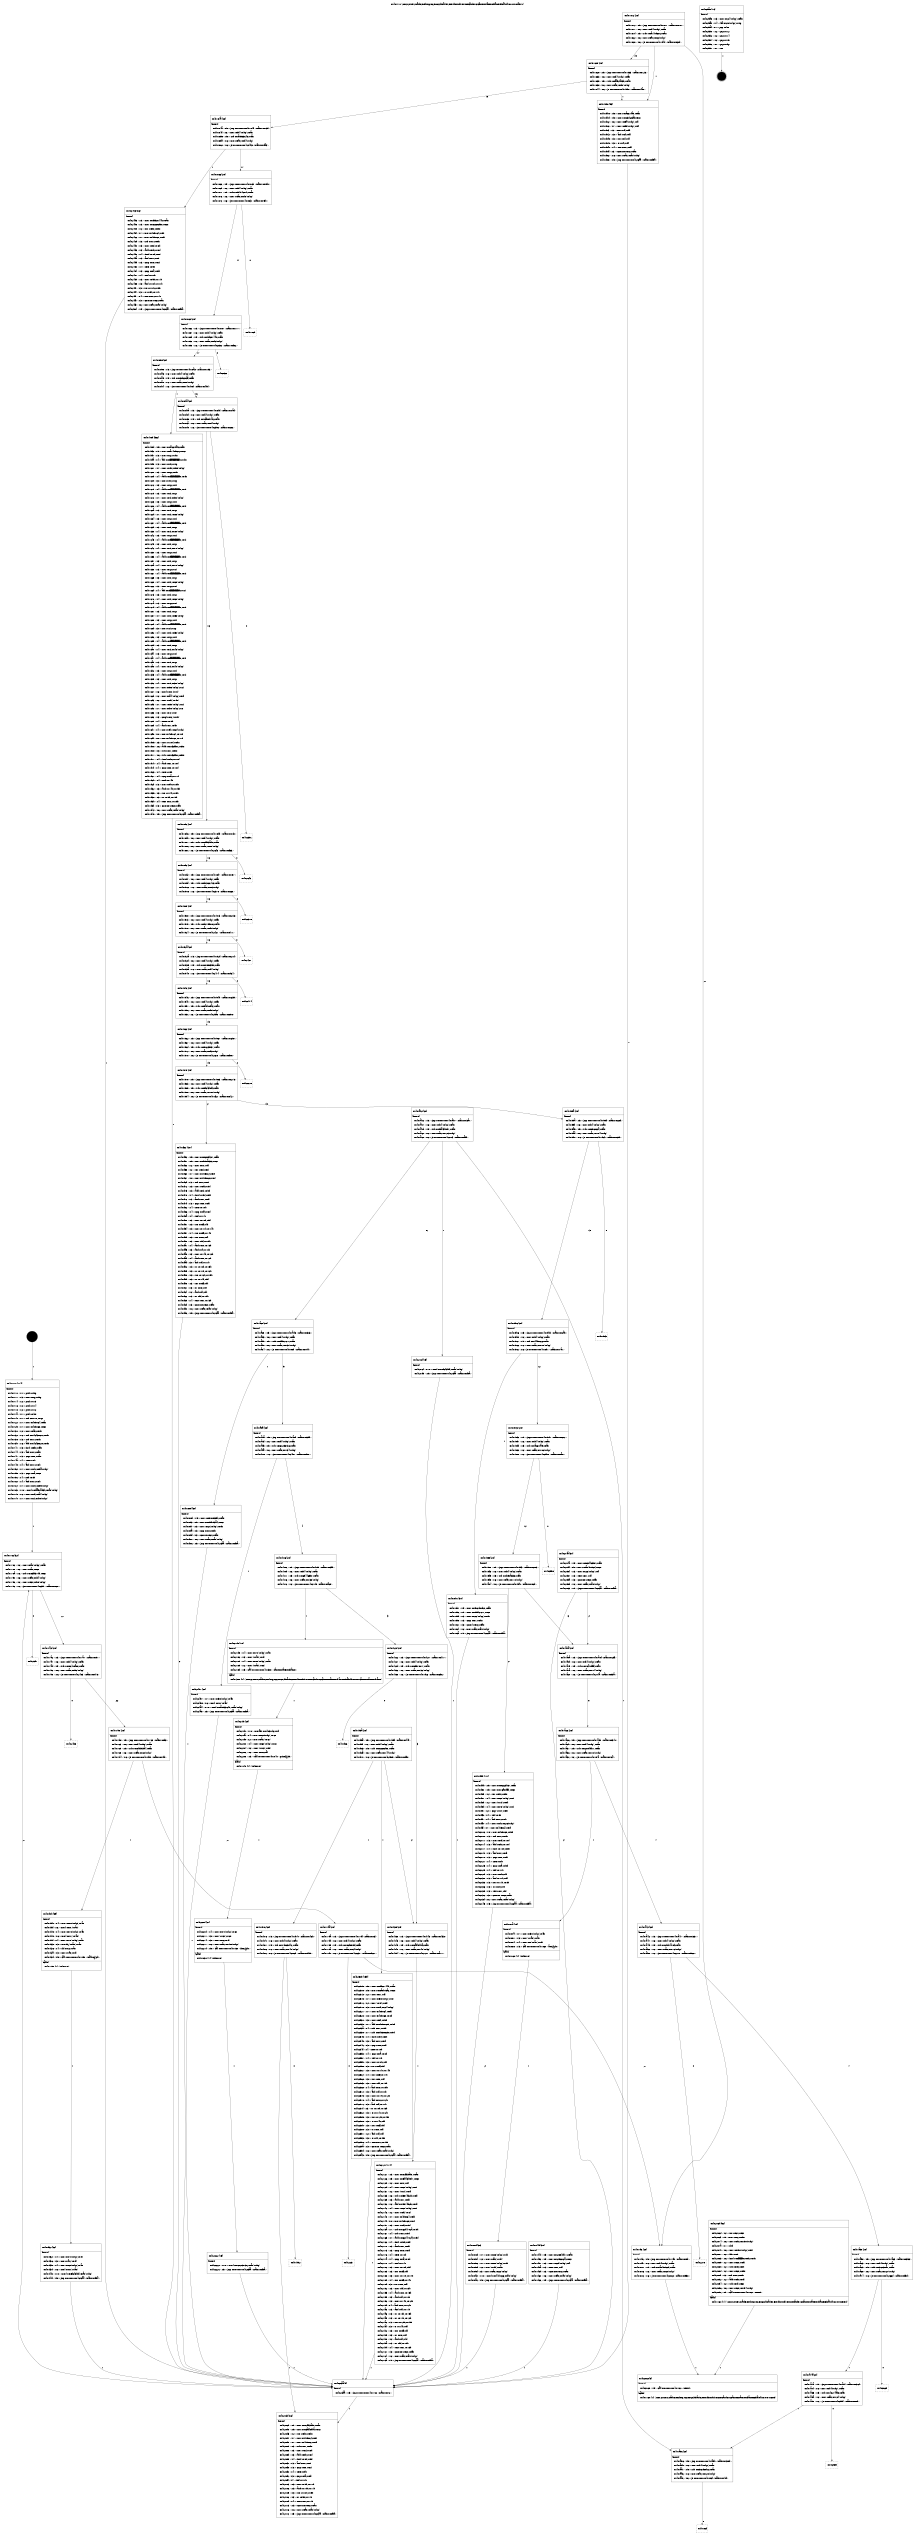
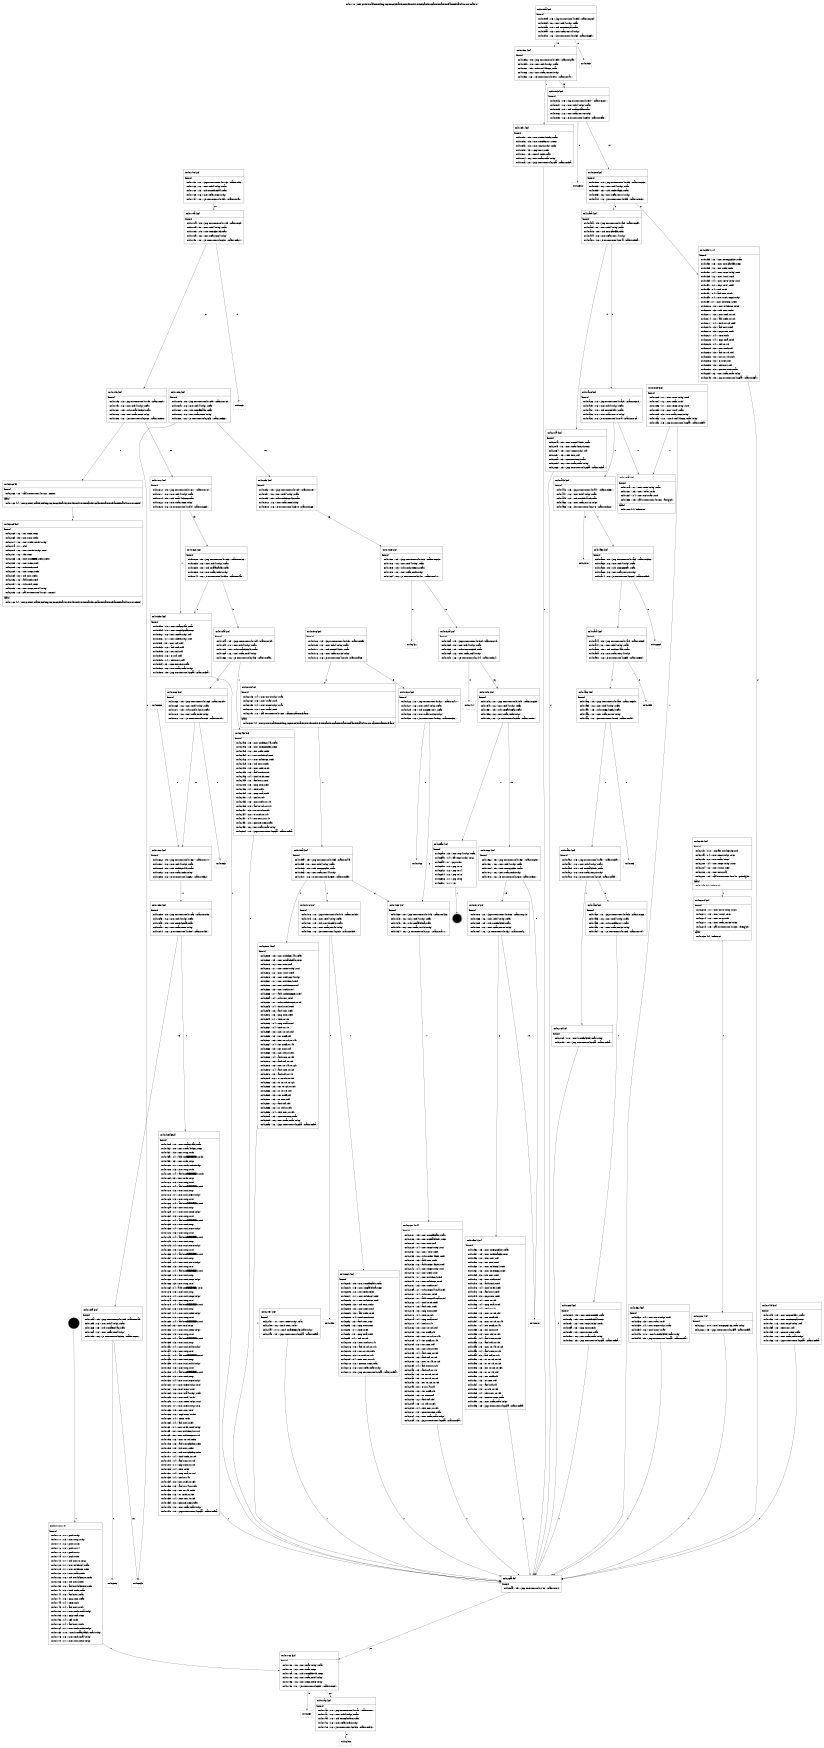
edge "0x40182e [28]" -> "0x40184a [28]": label " 18" -> " 5"
edge "0x401882 [28]" -> "0x402692": reversed
edge "0x4018ba [28]" -> "0x4018d6 [28]": now "0x4018ba [28]" -> "0x402643"
edge "0x401946 [28]" -> "0x4025a8 [16]": added, label "1"
node "0x40237e": removed
edge "0x40197e [28]" -> "0x40199a [28]": now "0x40197e [28]" -> "0x40261e"
edge "0x401812 [28]" -> "0x4017f6 [28]": reversed
node "0x401aea [28]": removed
edge "0x40204a [30]" -> "0x401a0a [28]": reversed
edge "0x4021de [18]" -> "0x4021f0 [29]": now "0x4021de [18]" -> "0x401b5a [28]"
edge "0x4017a2 [28]" -> "0x4017be [28]": removed, label "22"
edge "0x401ab2 [28]" -> "0x401a96 [28]": reversed
node "0x401f0b [39]": removed
edge "0x401e7a [19]" -> "0x401e8d [36]": reversed
edge "0x40206d [52]" -> "0x402068 [5]": reversed
edge "0x4026aa [5]" -> "0x4020cb [86]": reversed
